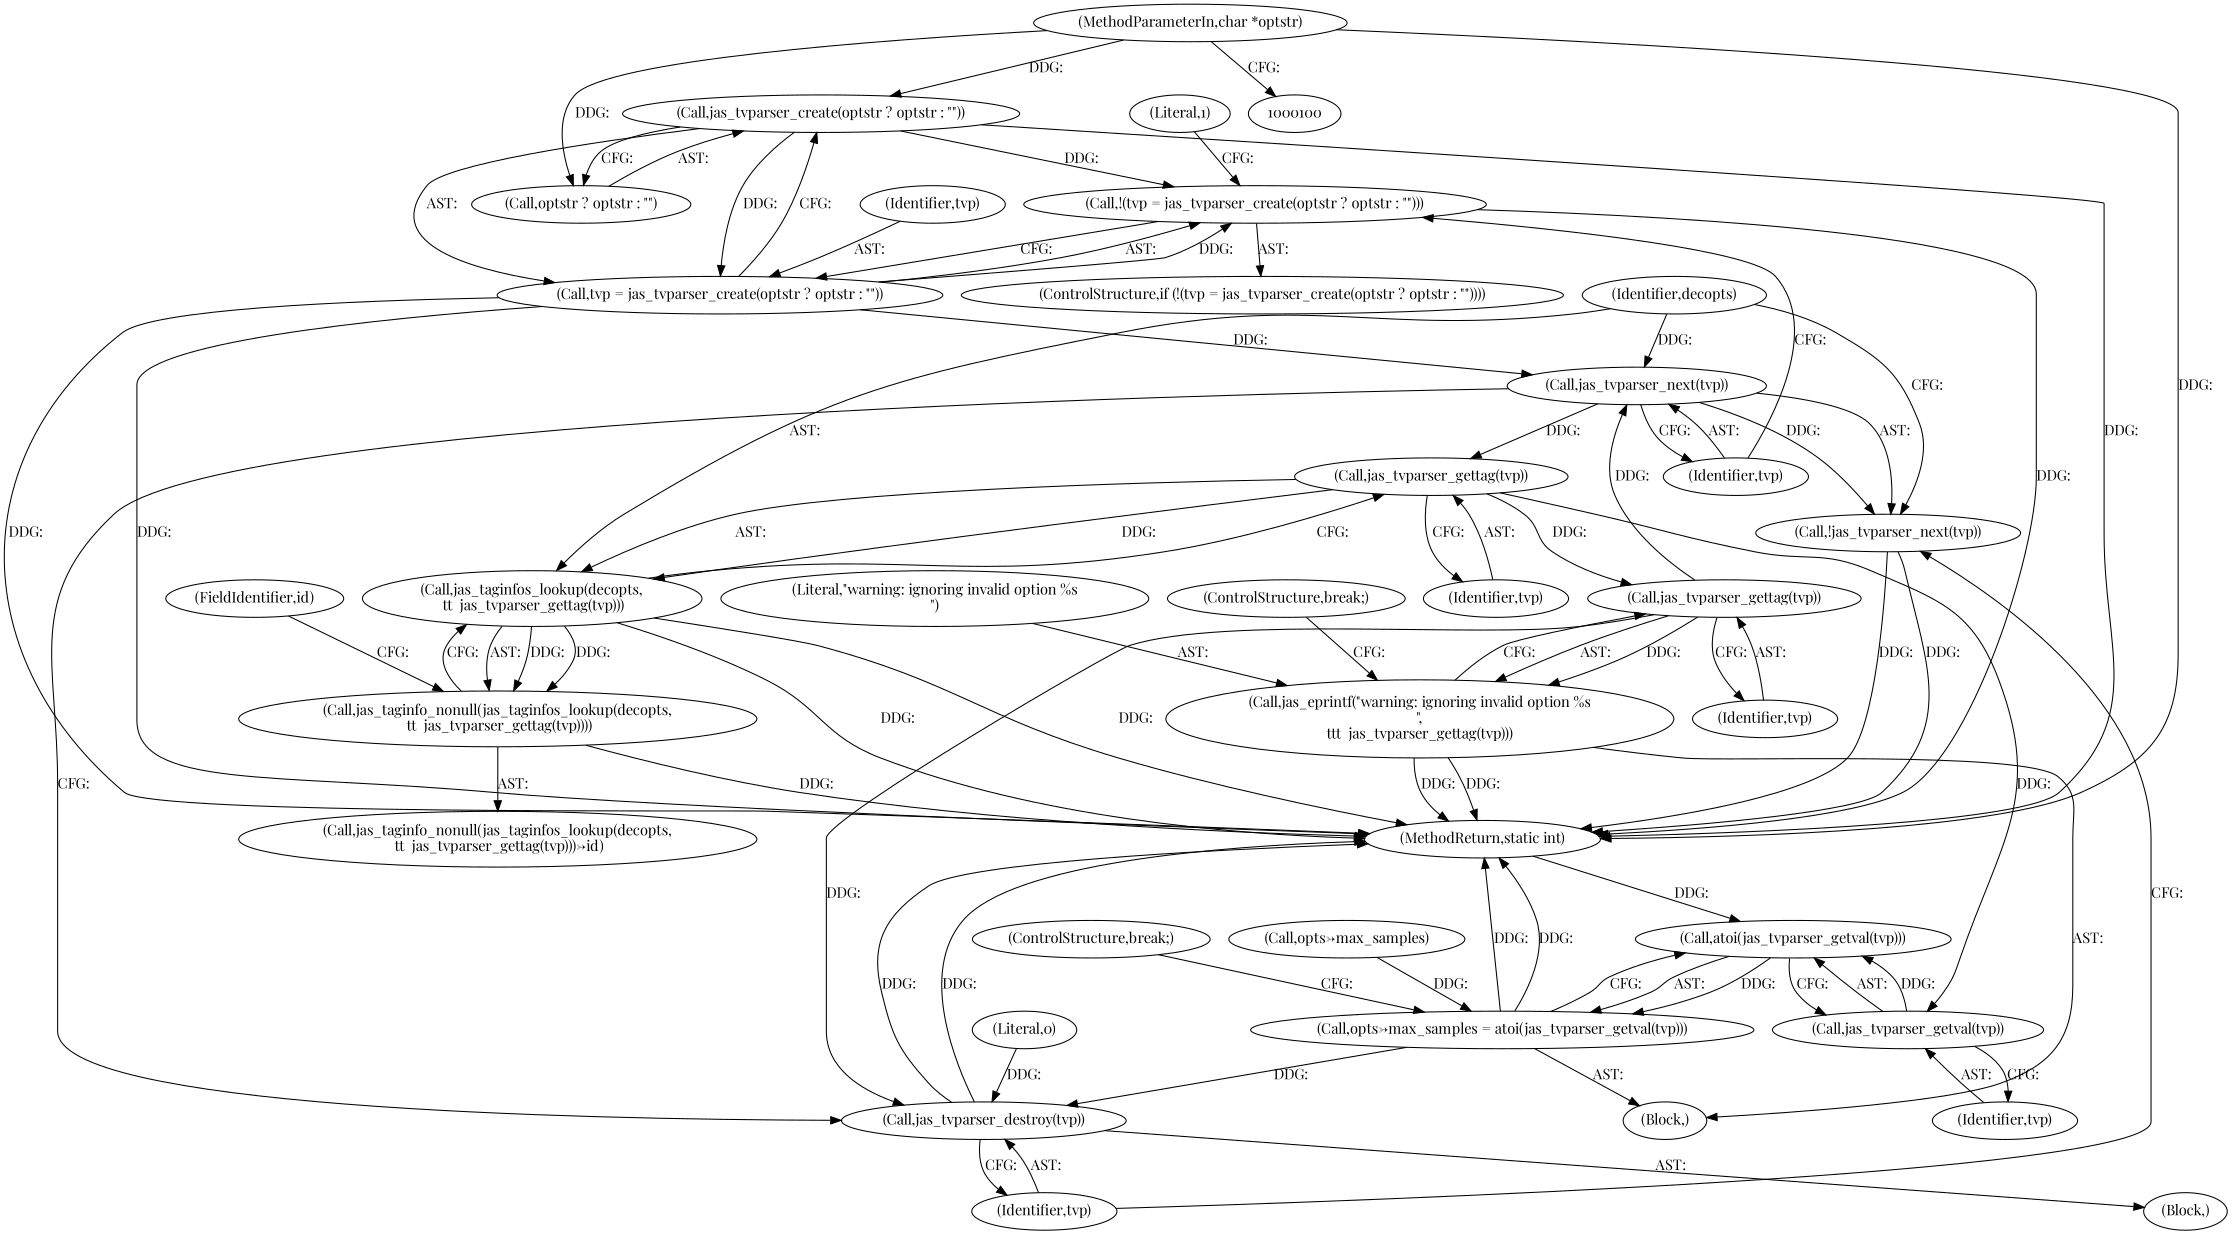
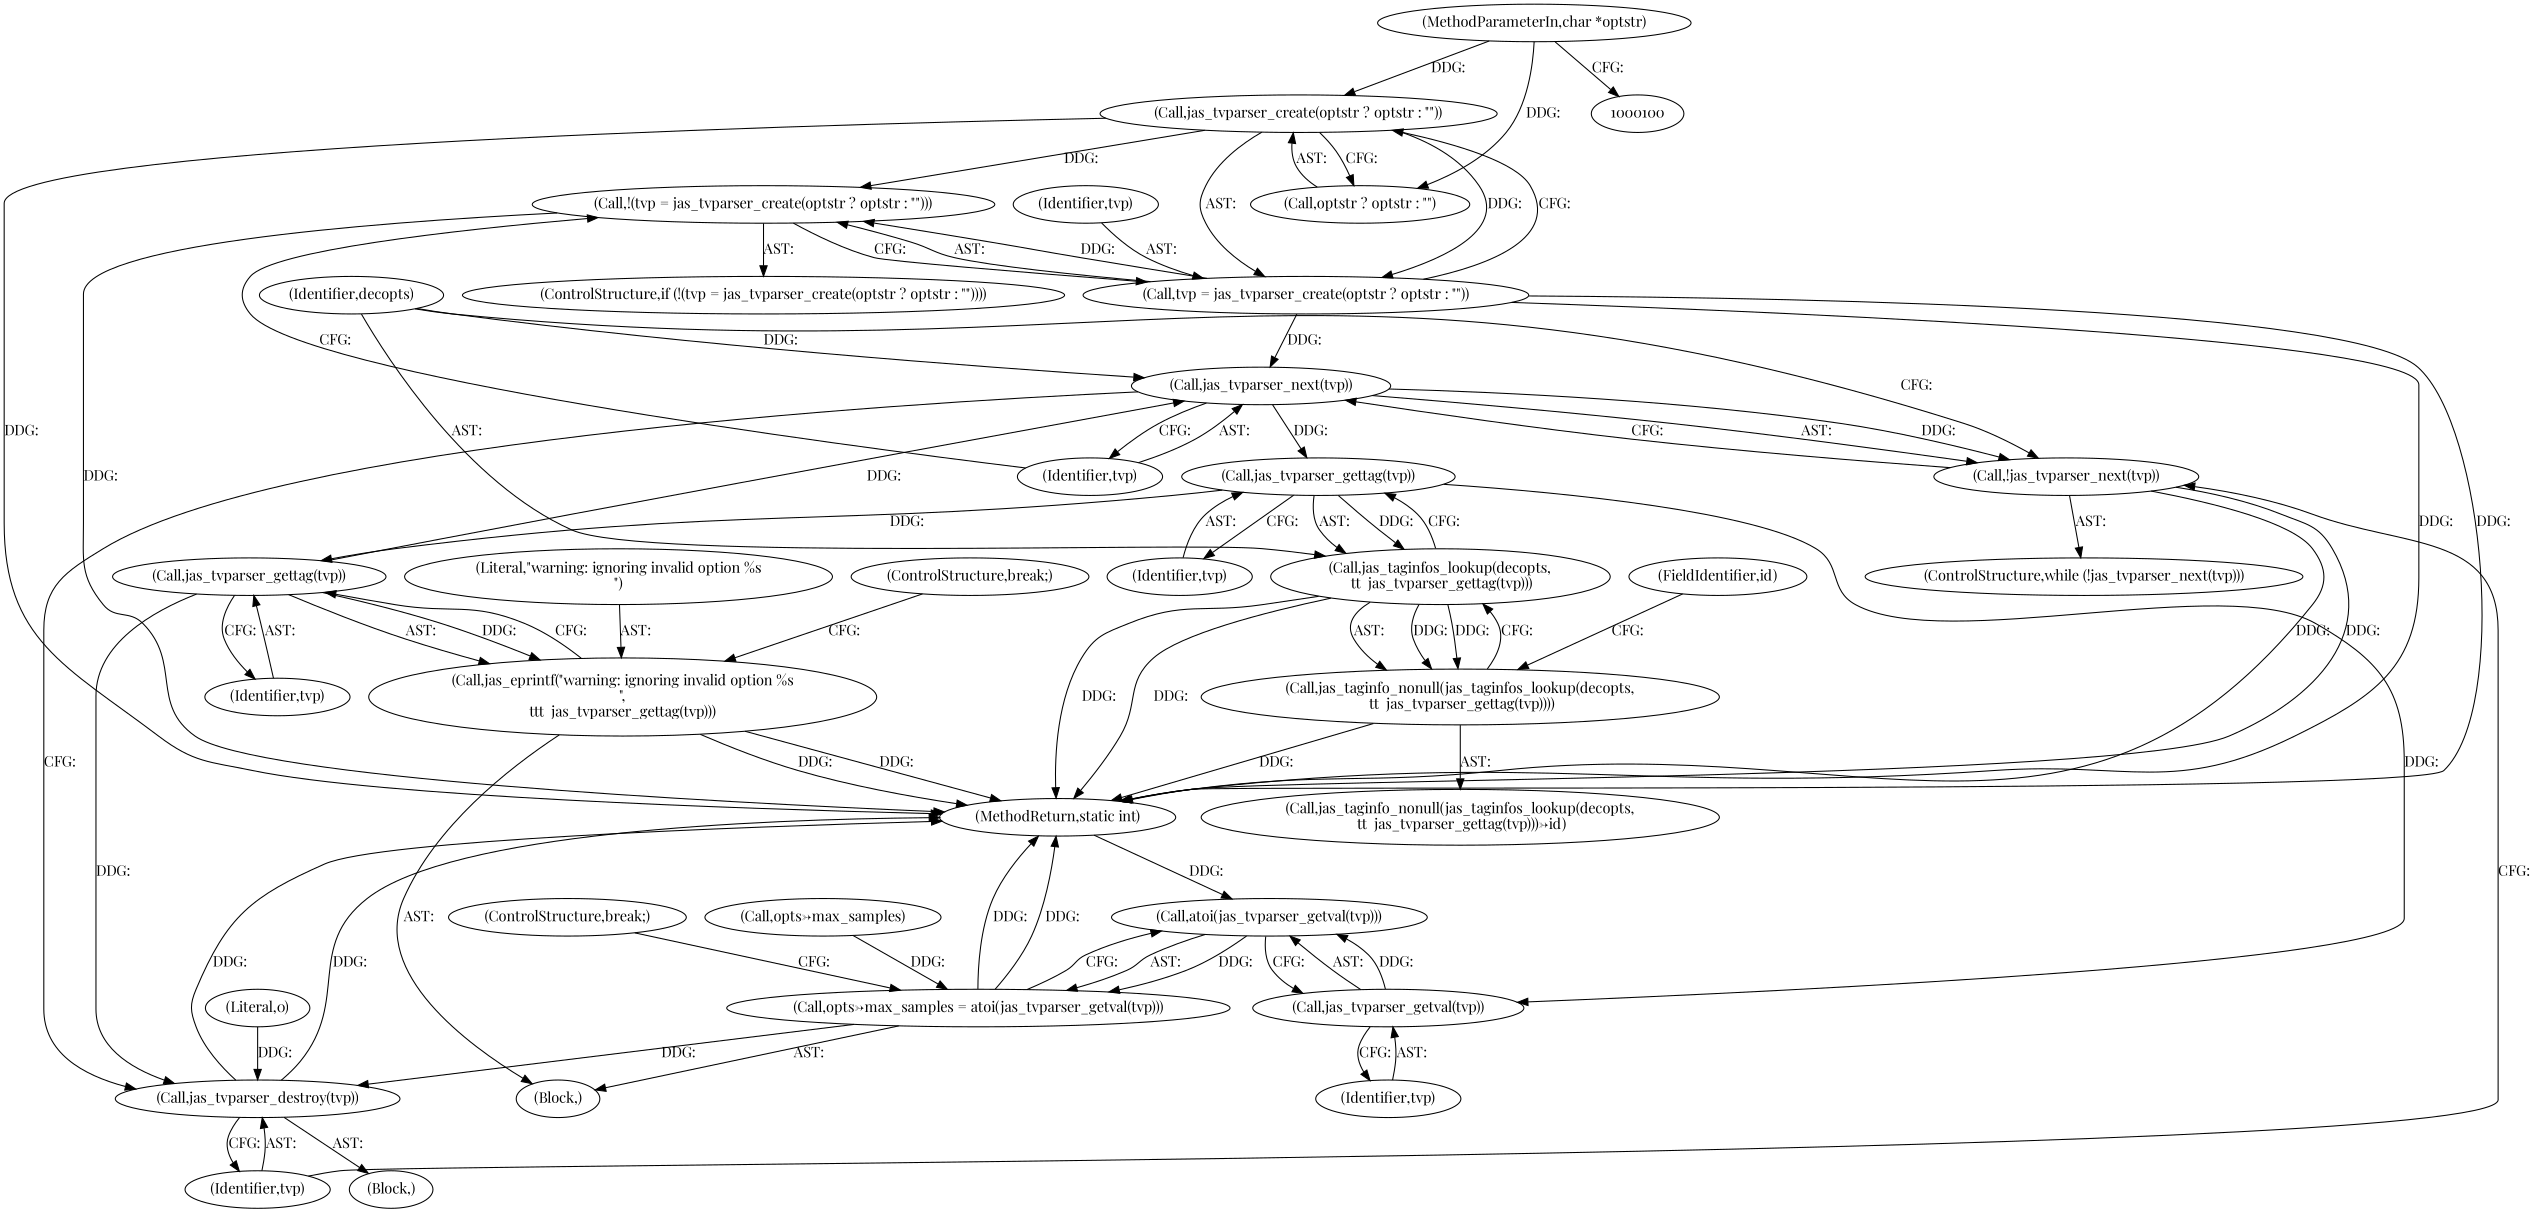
node "(Literal,1)": removed
edge "(MethodParameterIn,char *optstr)" -> "(MethodReturn,static int)": removed, label "DDG:"
edge "(Call,!jas_tvparser_next(tvp))" -> "(Call,jas_tvparser_next(tvp))": added, label "CFG:"
node "(ControlStructure,while (!jas_tvparser_next(tvp)))": added
